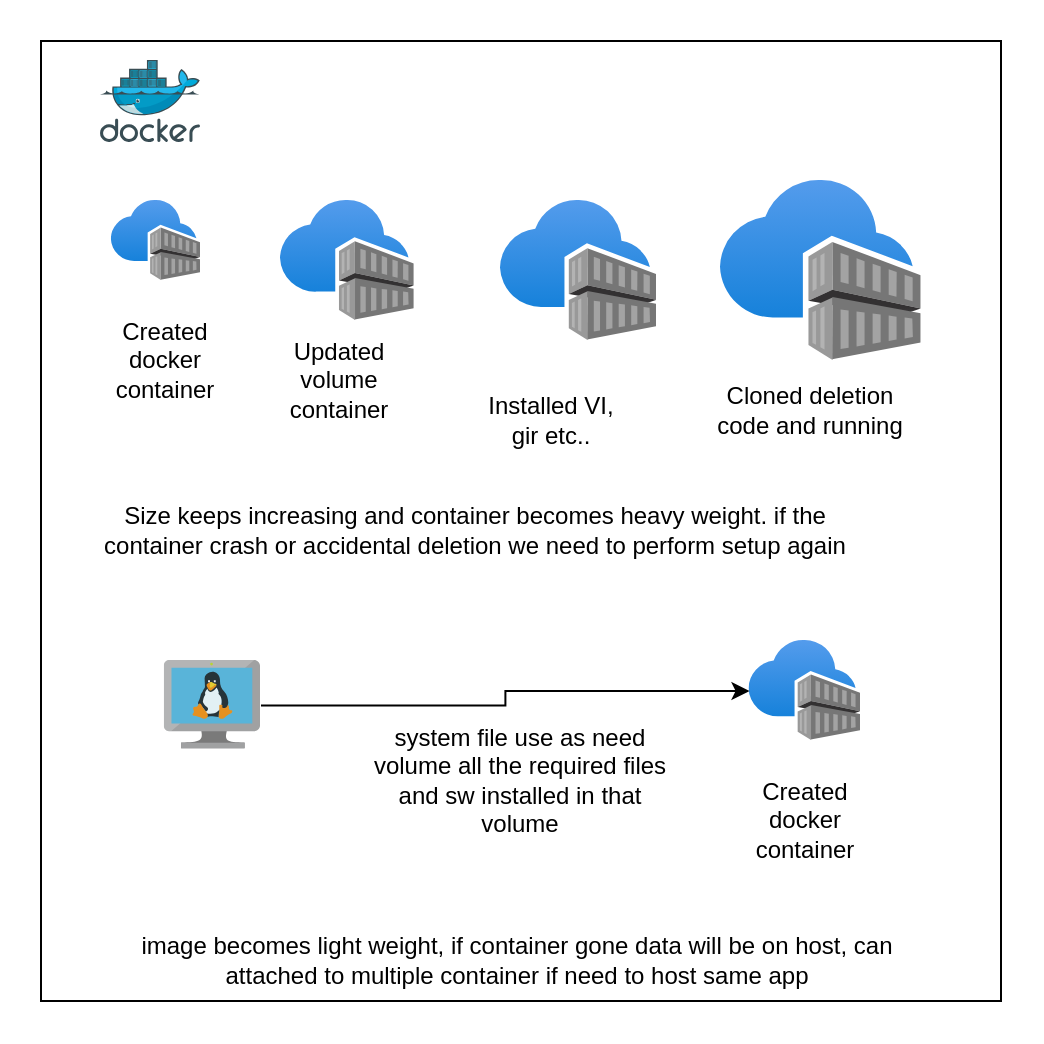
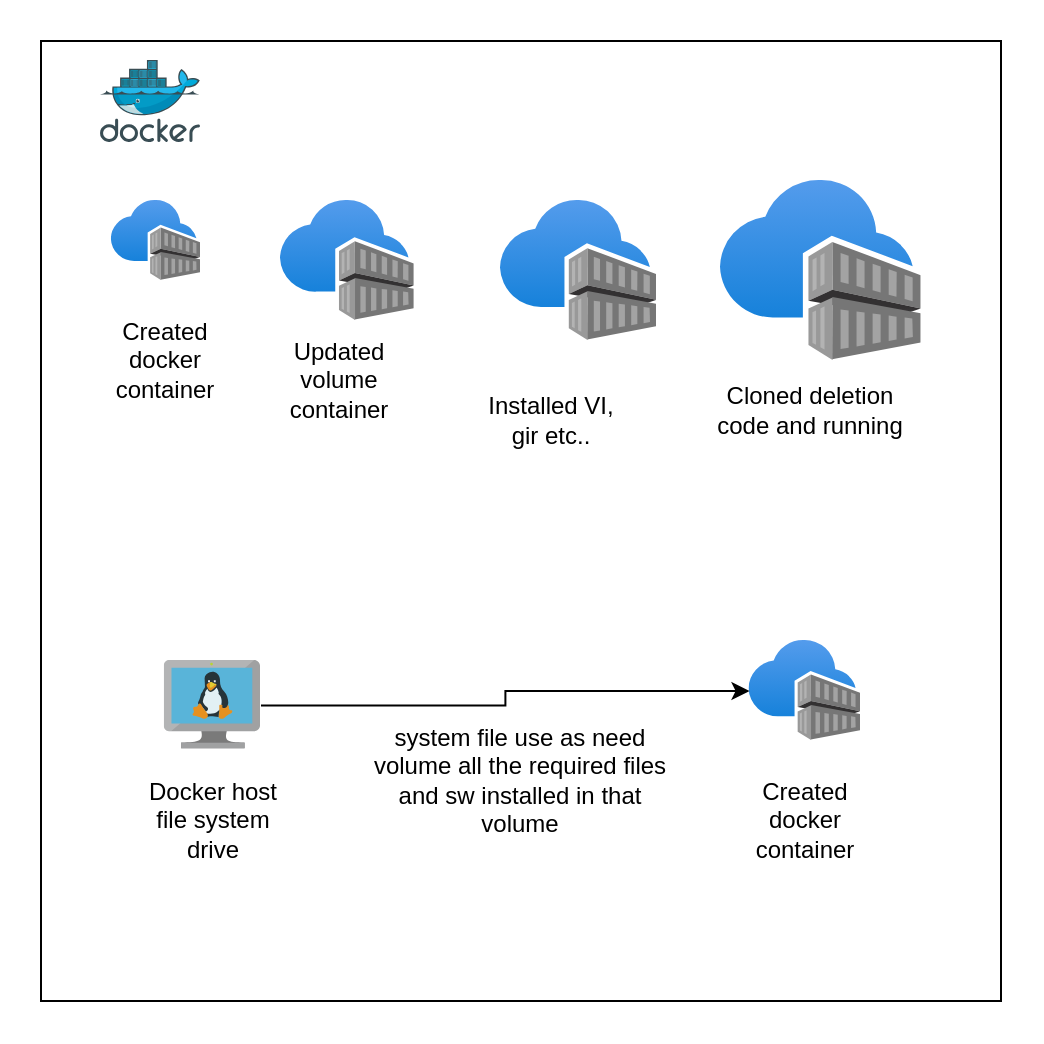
node "Size keeps increasing and container becomes heavy weight. if the container crash or accidental deletion we need to perform setup again": removed
node "Docker host file system drive": added
node "image becomes light weight, if container gone data will be on host, can attached to multiple container if need to host same app": removed
